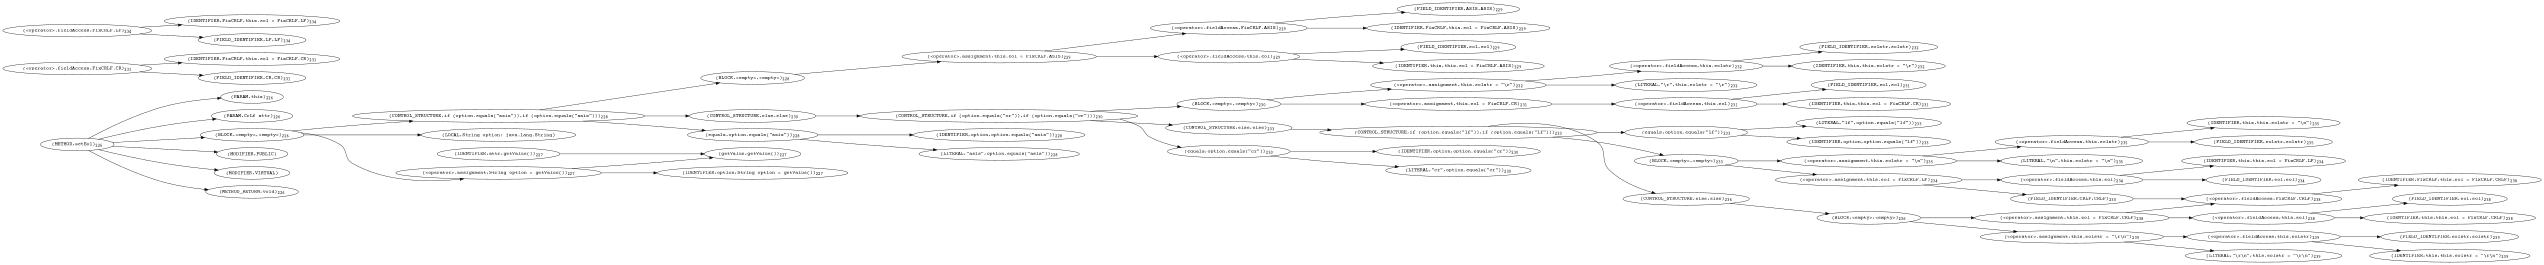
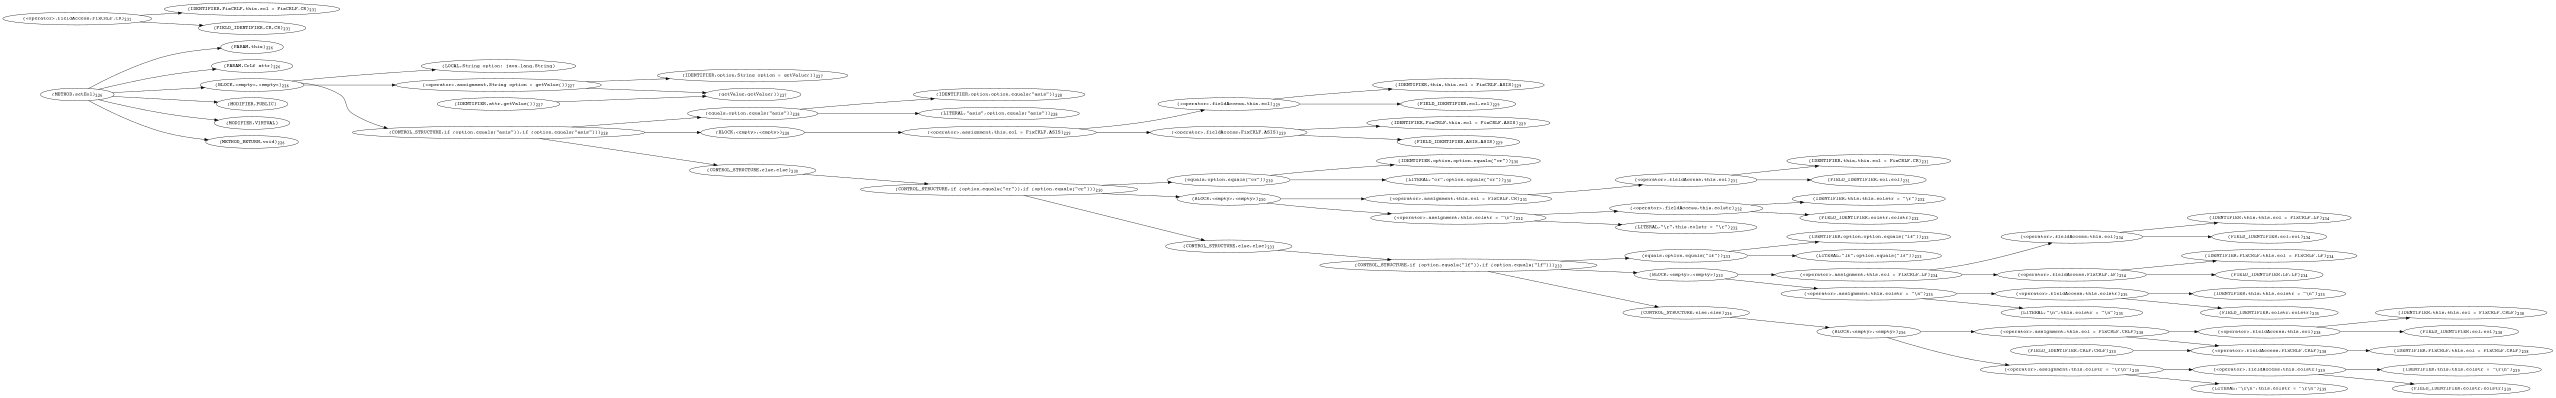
edge "(<operator>.assignment,this.eol = FixCRLF.LF)" -> "(FIELD_IDENTIFIER,CRLF,CRLF)": now "(<operator>.assignment,this.eol = FixCRLF.LF)" -> "(<operator>.fieldAccess,FixCRLF.LF)"
